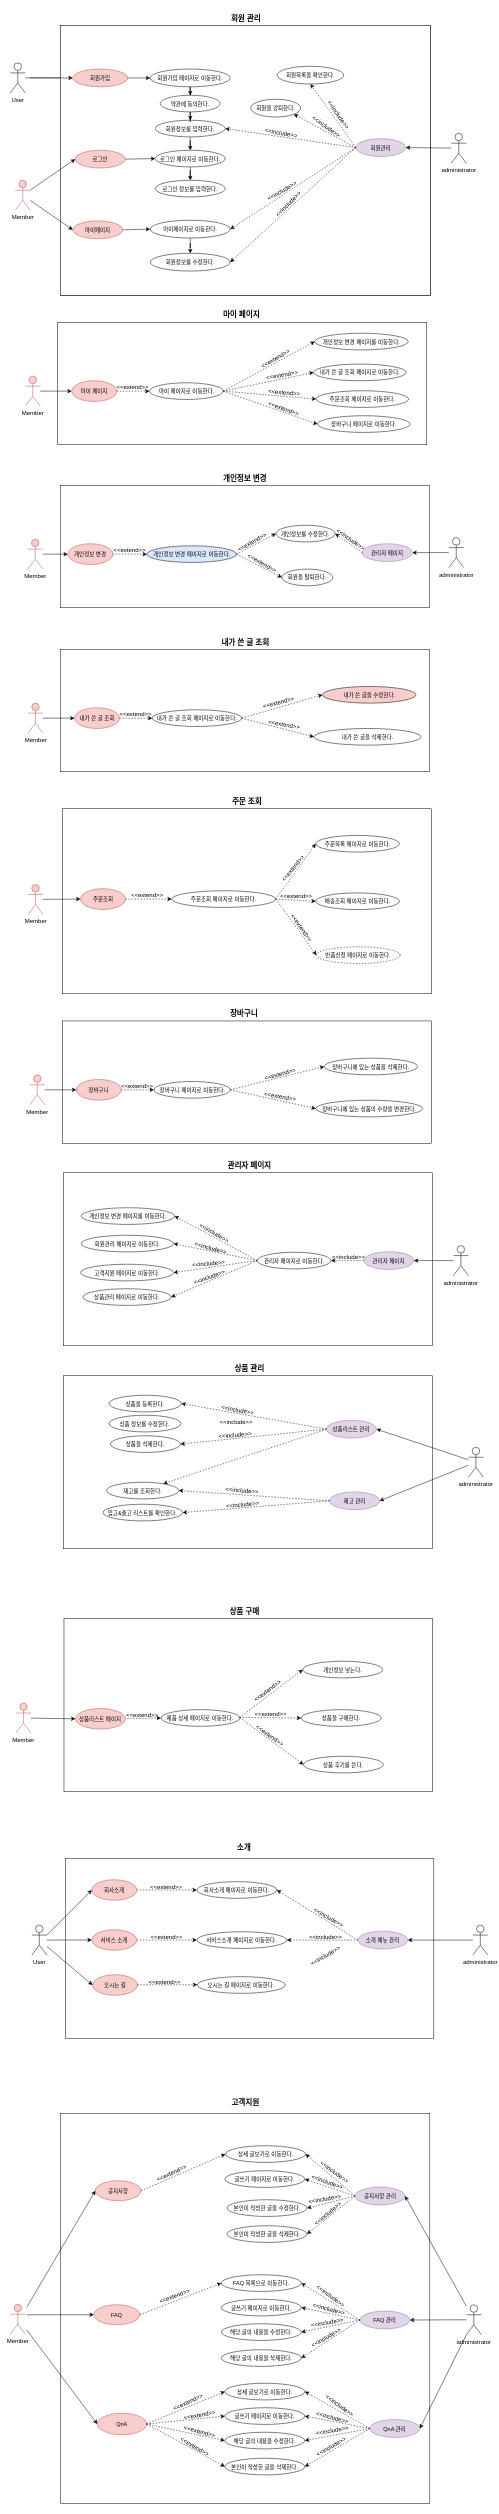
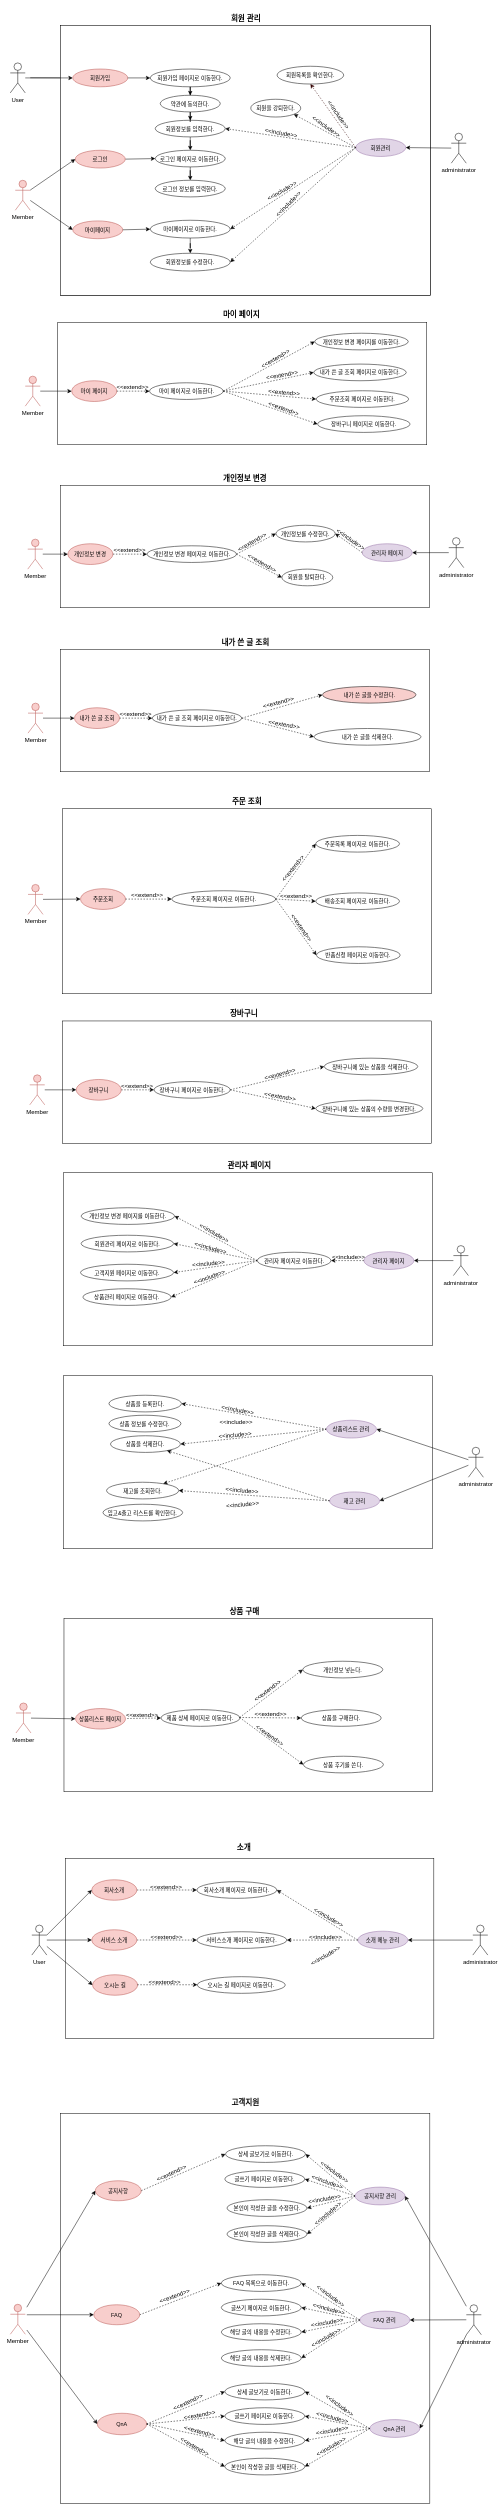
node "개인정보 변경 페이지로 이동한다.": fillcolor #dae8fc -> #ffffff
node "반품신청 페이지로 이동한다.": style dashed -> solid
node "상품 관리": removed
edge "재고 관리" -> "입고&출고 리스트를 확인한다.": now "재고 관리" -> "상품을 삭제한다."
